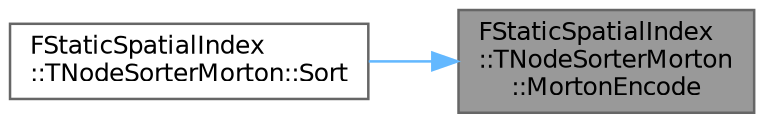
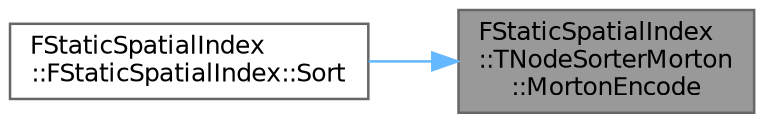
node "FStaticSpatialIndex ::TNodeSorterMorton::Sort": label "FStaticSpatialIndex ::TNodeSorterMorton::Sort" -> "FStaticSpatialIndex ::FStaticSpatialIndex::Sort"
